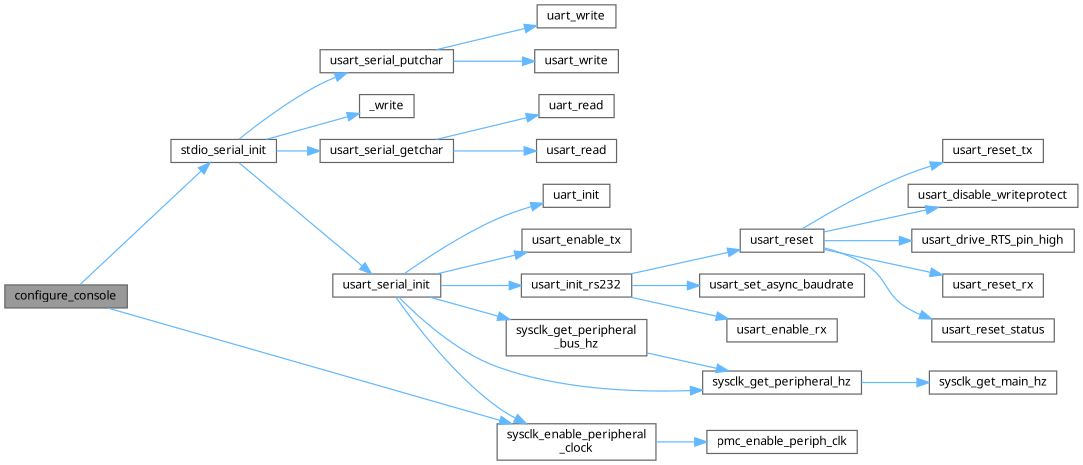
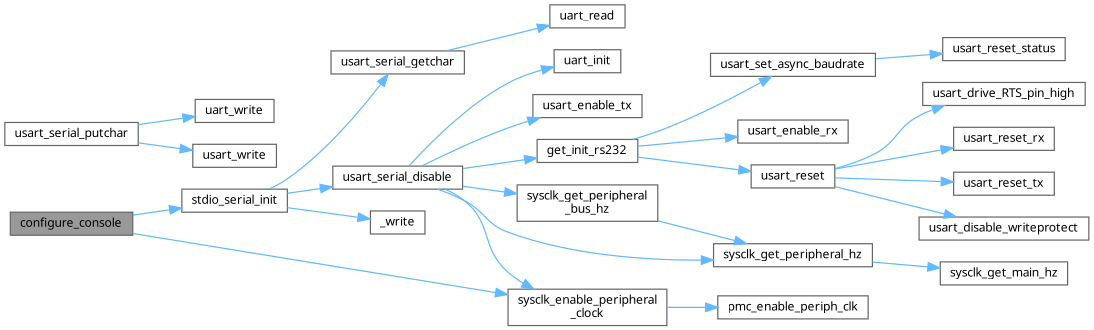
edge "stdio_serial_init" -> "usart_serial_putchar": removed
node "usart_read": removed
edge "usart_reset" -> "usart_reset_status": now "usart_set_async_baudrate" -> "usart_reset_status"
node "usart_serial_init": label "usart_serial_init" -> "usart_serial_disable"
node "usart_init_rs232": label "usart_init_rs232" -> "get_init_rs232"
